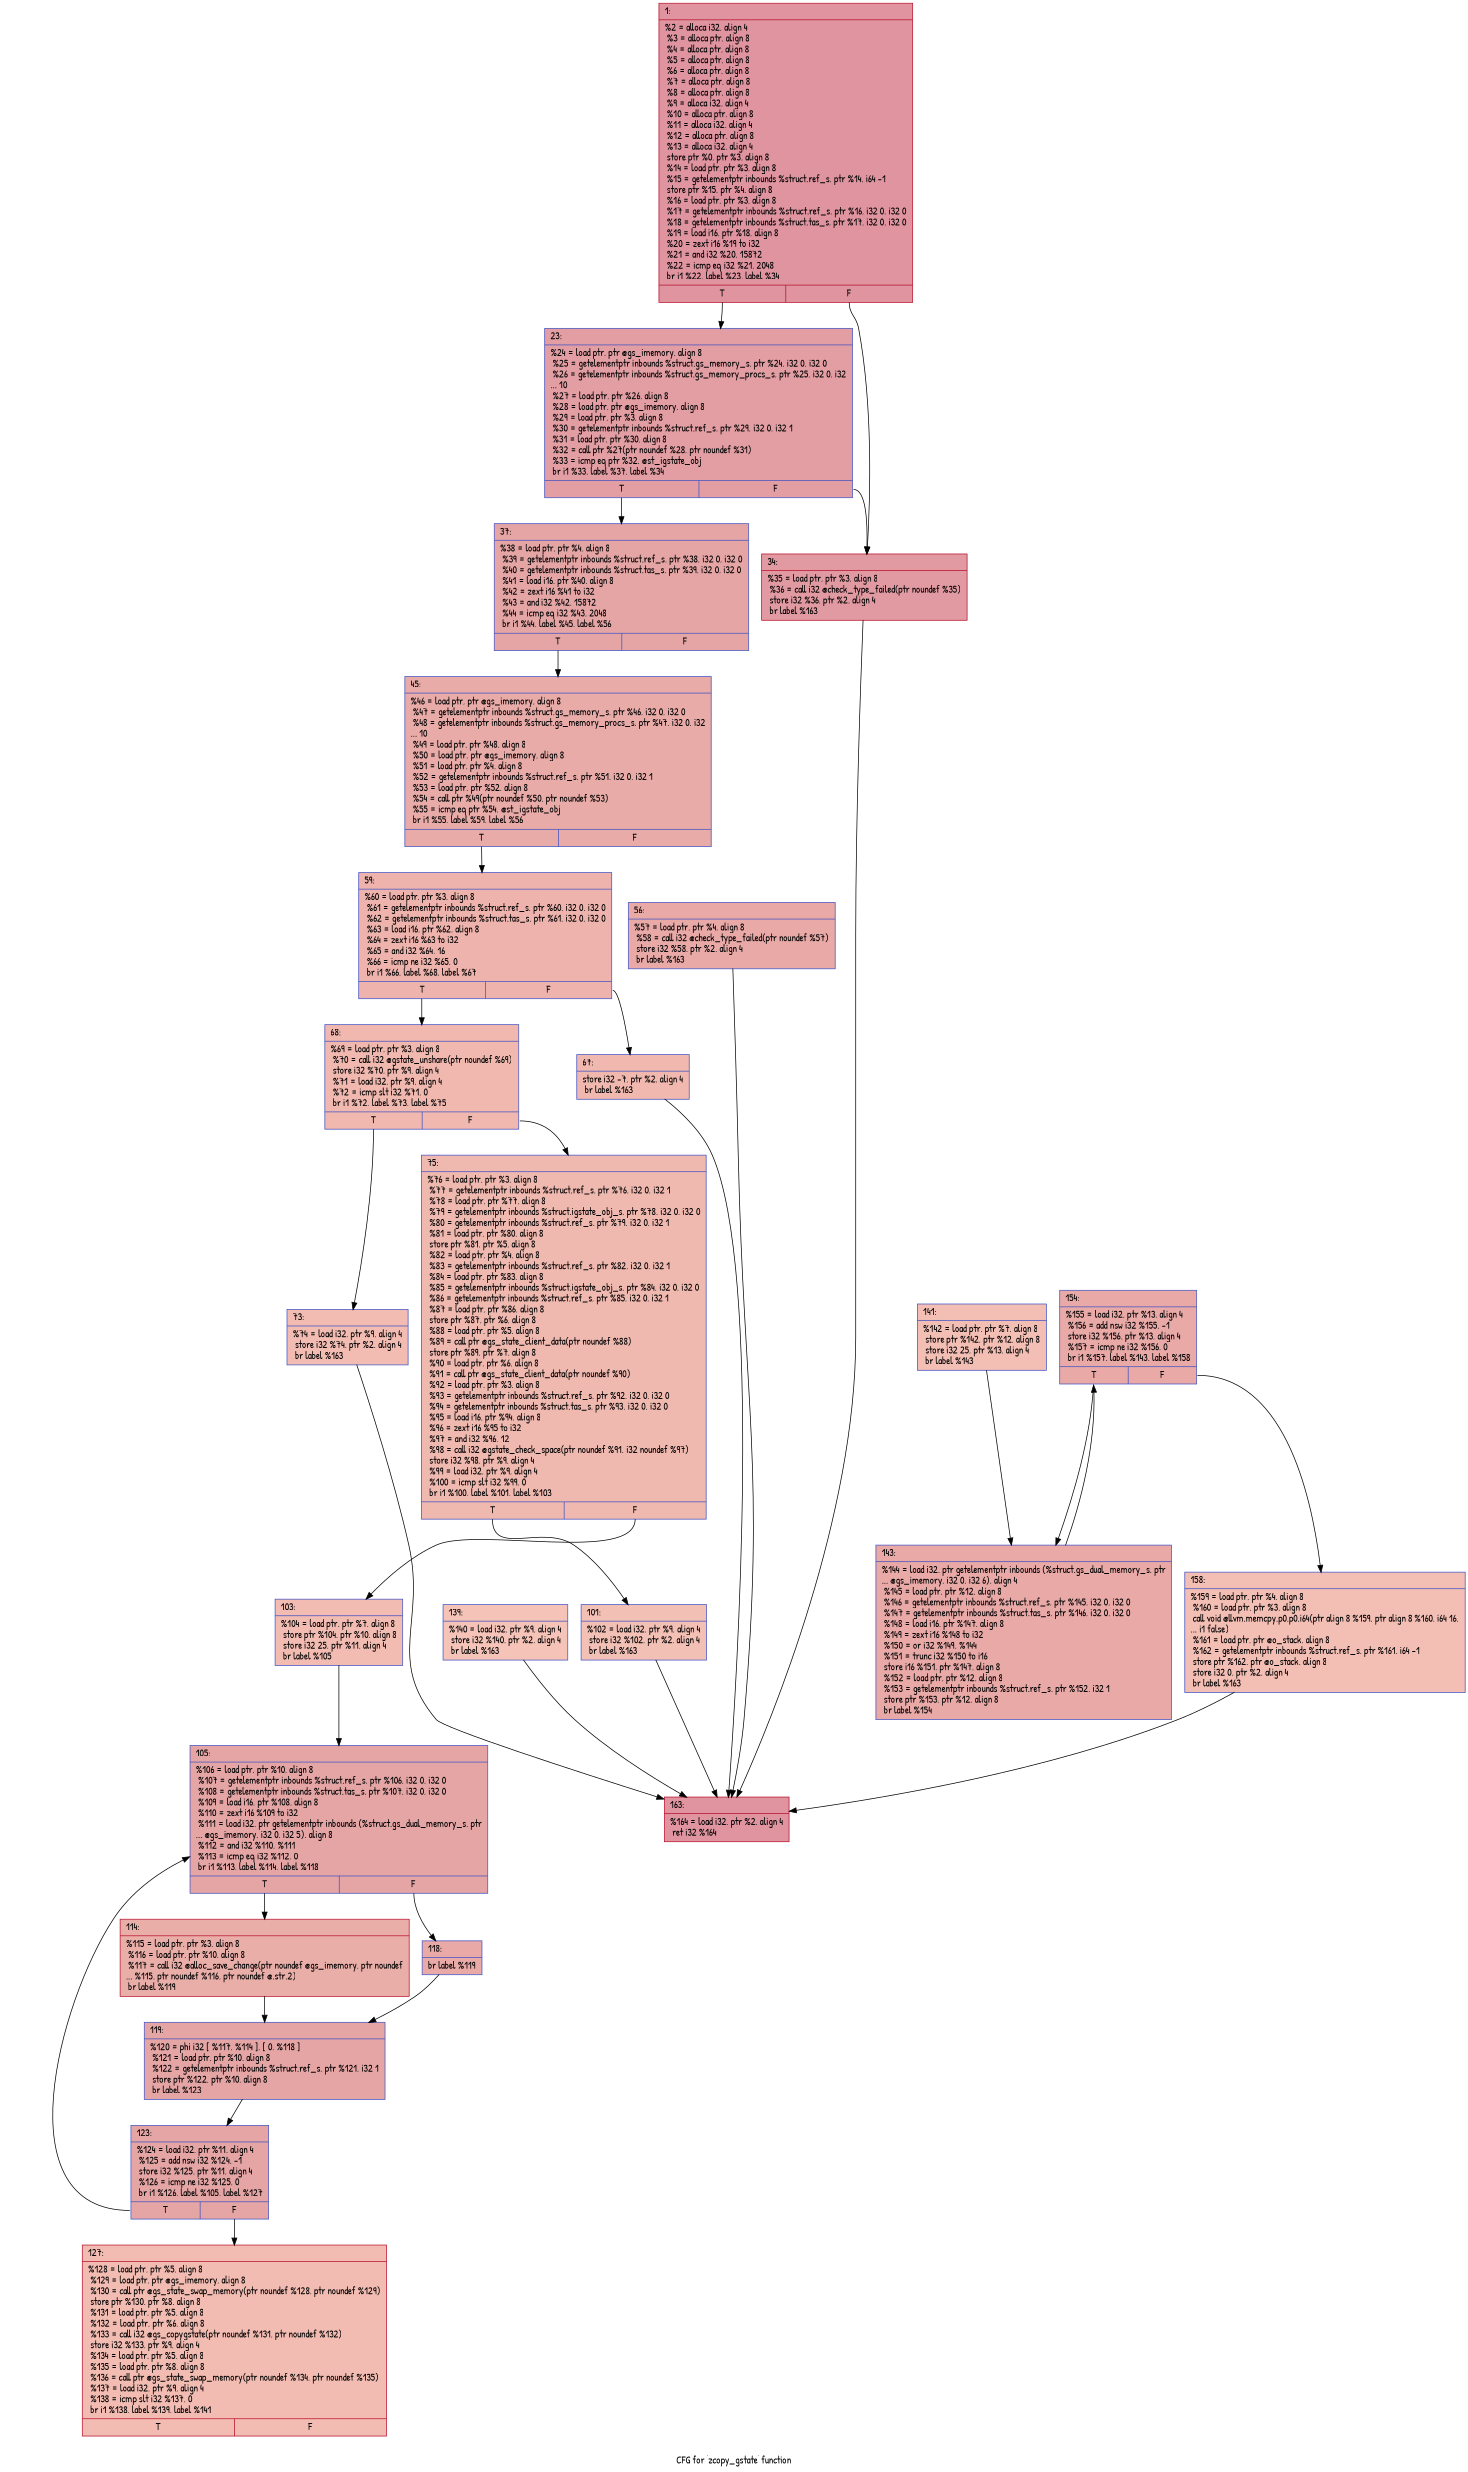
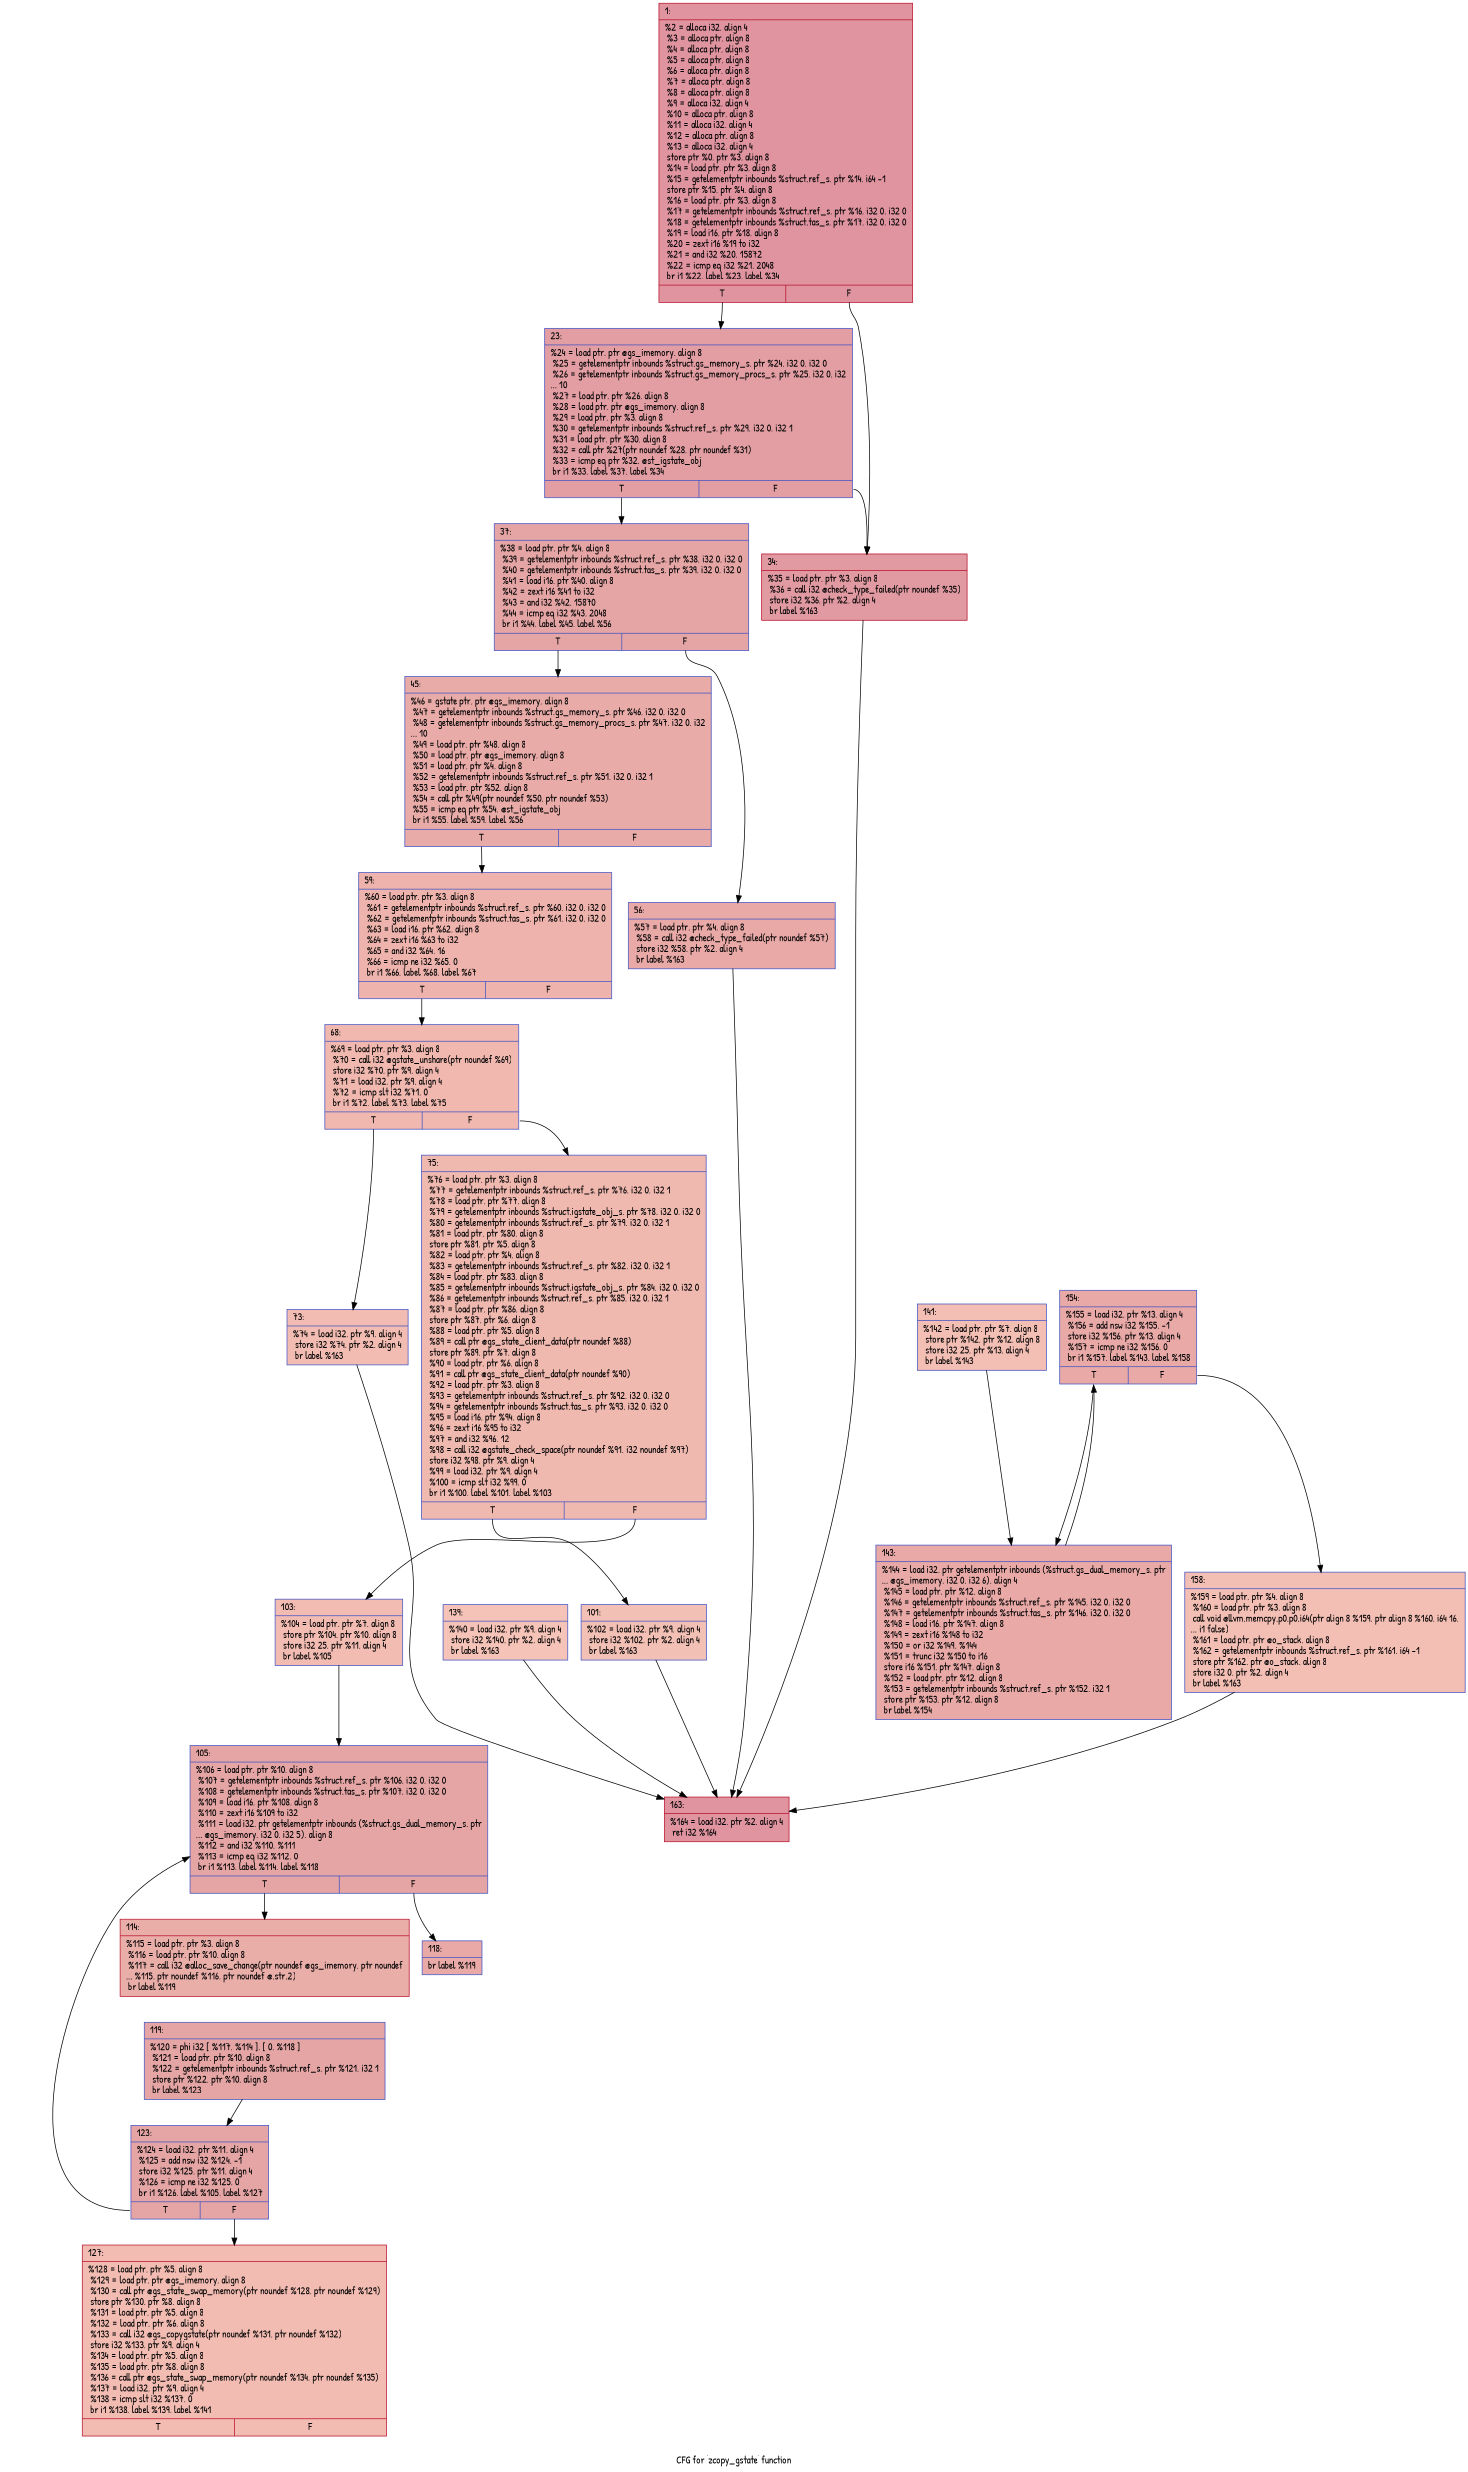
node "37:": text "%43 = and i32 %42, 15872" -> "%43 = and i32 %42, 15870"
node "45:": text "%46 = load ptr, ptr @gs_imemory, align 8" -> "%46 = gstate ptr, ptr @gs_imemory, align 8"
edge "37:" -> "56:": added
node "67:": removed
edge "118:" -> "119:": removed
edge "114:" -> "119:": removed
